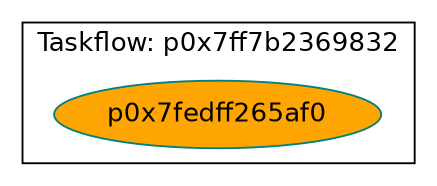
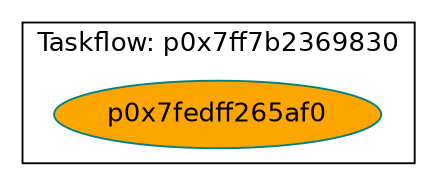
cluster "Taskflow: p0x7ff7b2369832": label "Taskflow: p0x7ff7b2369832" -> "Taskflow: p0x7ff7b2369830"
